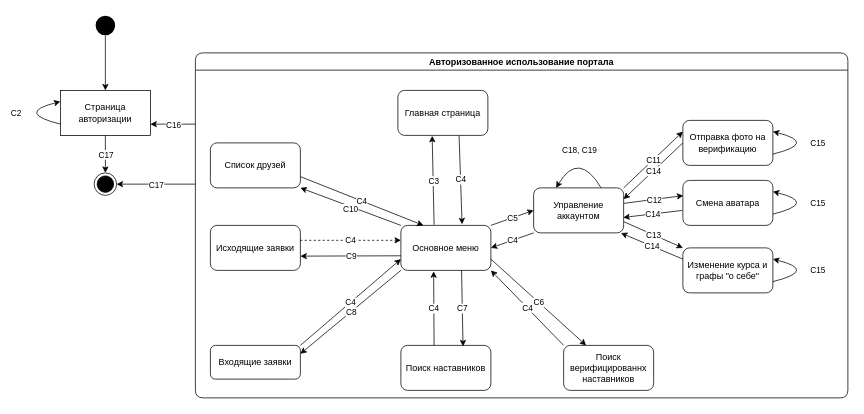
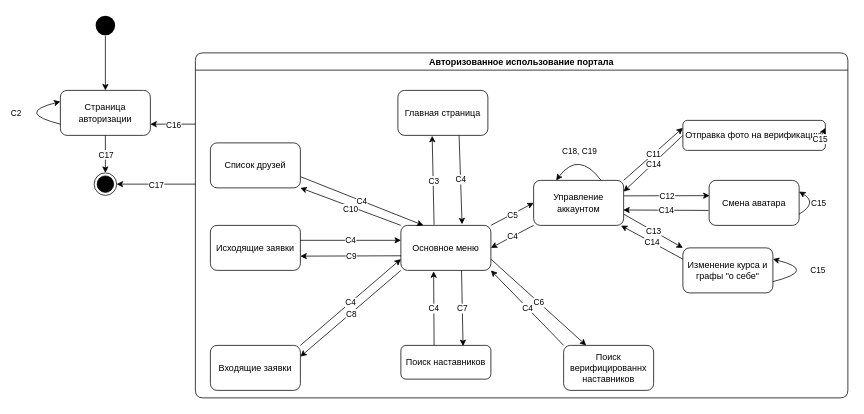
node "Страница авторизации": shape rectangle -> rounded rectangle
node "Отправка фото на верификацию": size 90x45 -> 143x30
node "Смена аватара": moved (728, 203) -> (754, 203)
node "Управление аккаунтом": moved (579, 210) -> (579, 203)
edge "Исходящие заявки" -> "Основное меню": style dashed -> solid
node "Входящие заявки": size 90x34 -> 90x45
node "Поиск наставников": size 90x45 -> 90x34
